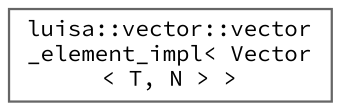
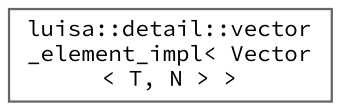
node "luisa::vector::vector _element_impl< Vector < T, N > >": label "luisa::vector::vector _element_impl< Vector < T, N > >" -> "luisa::detail::vector _element_impl< Vector < T, N > >"
